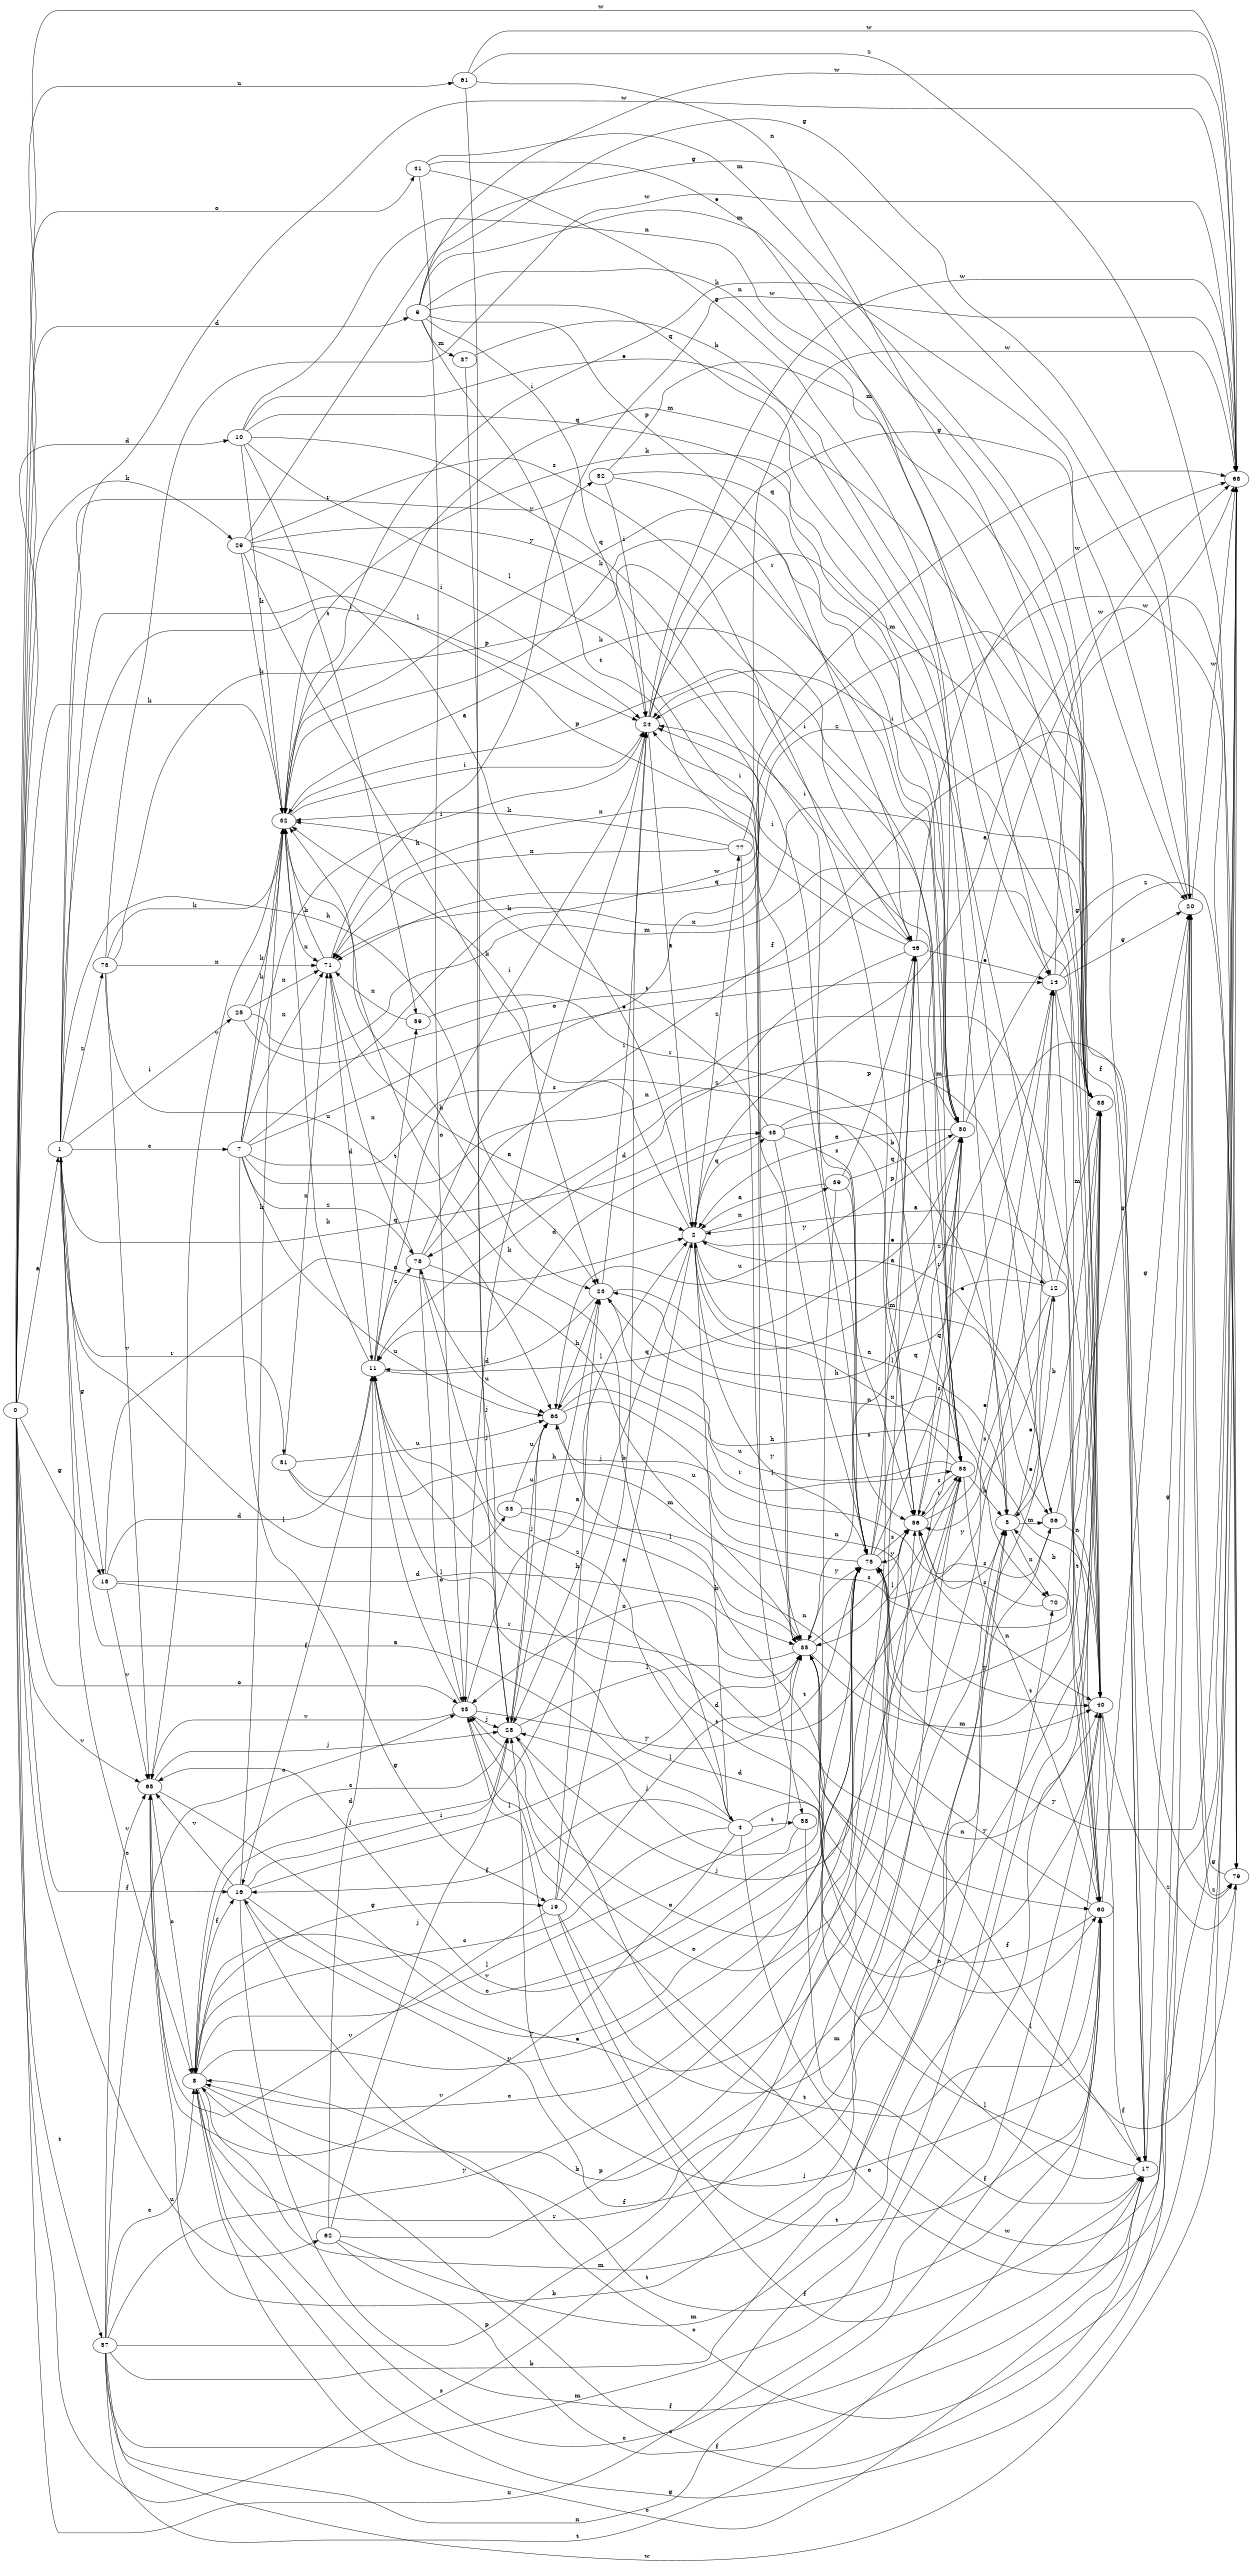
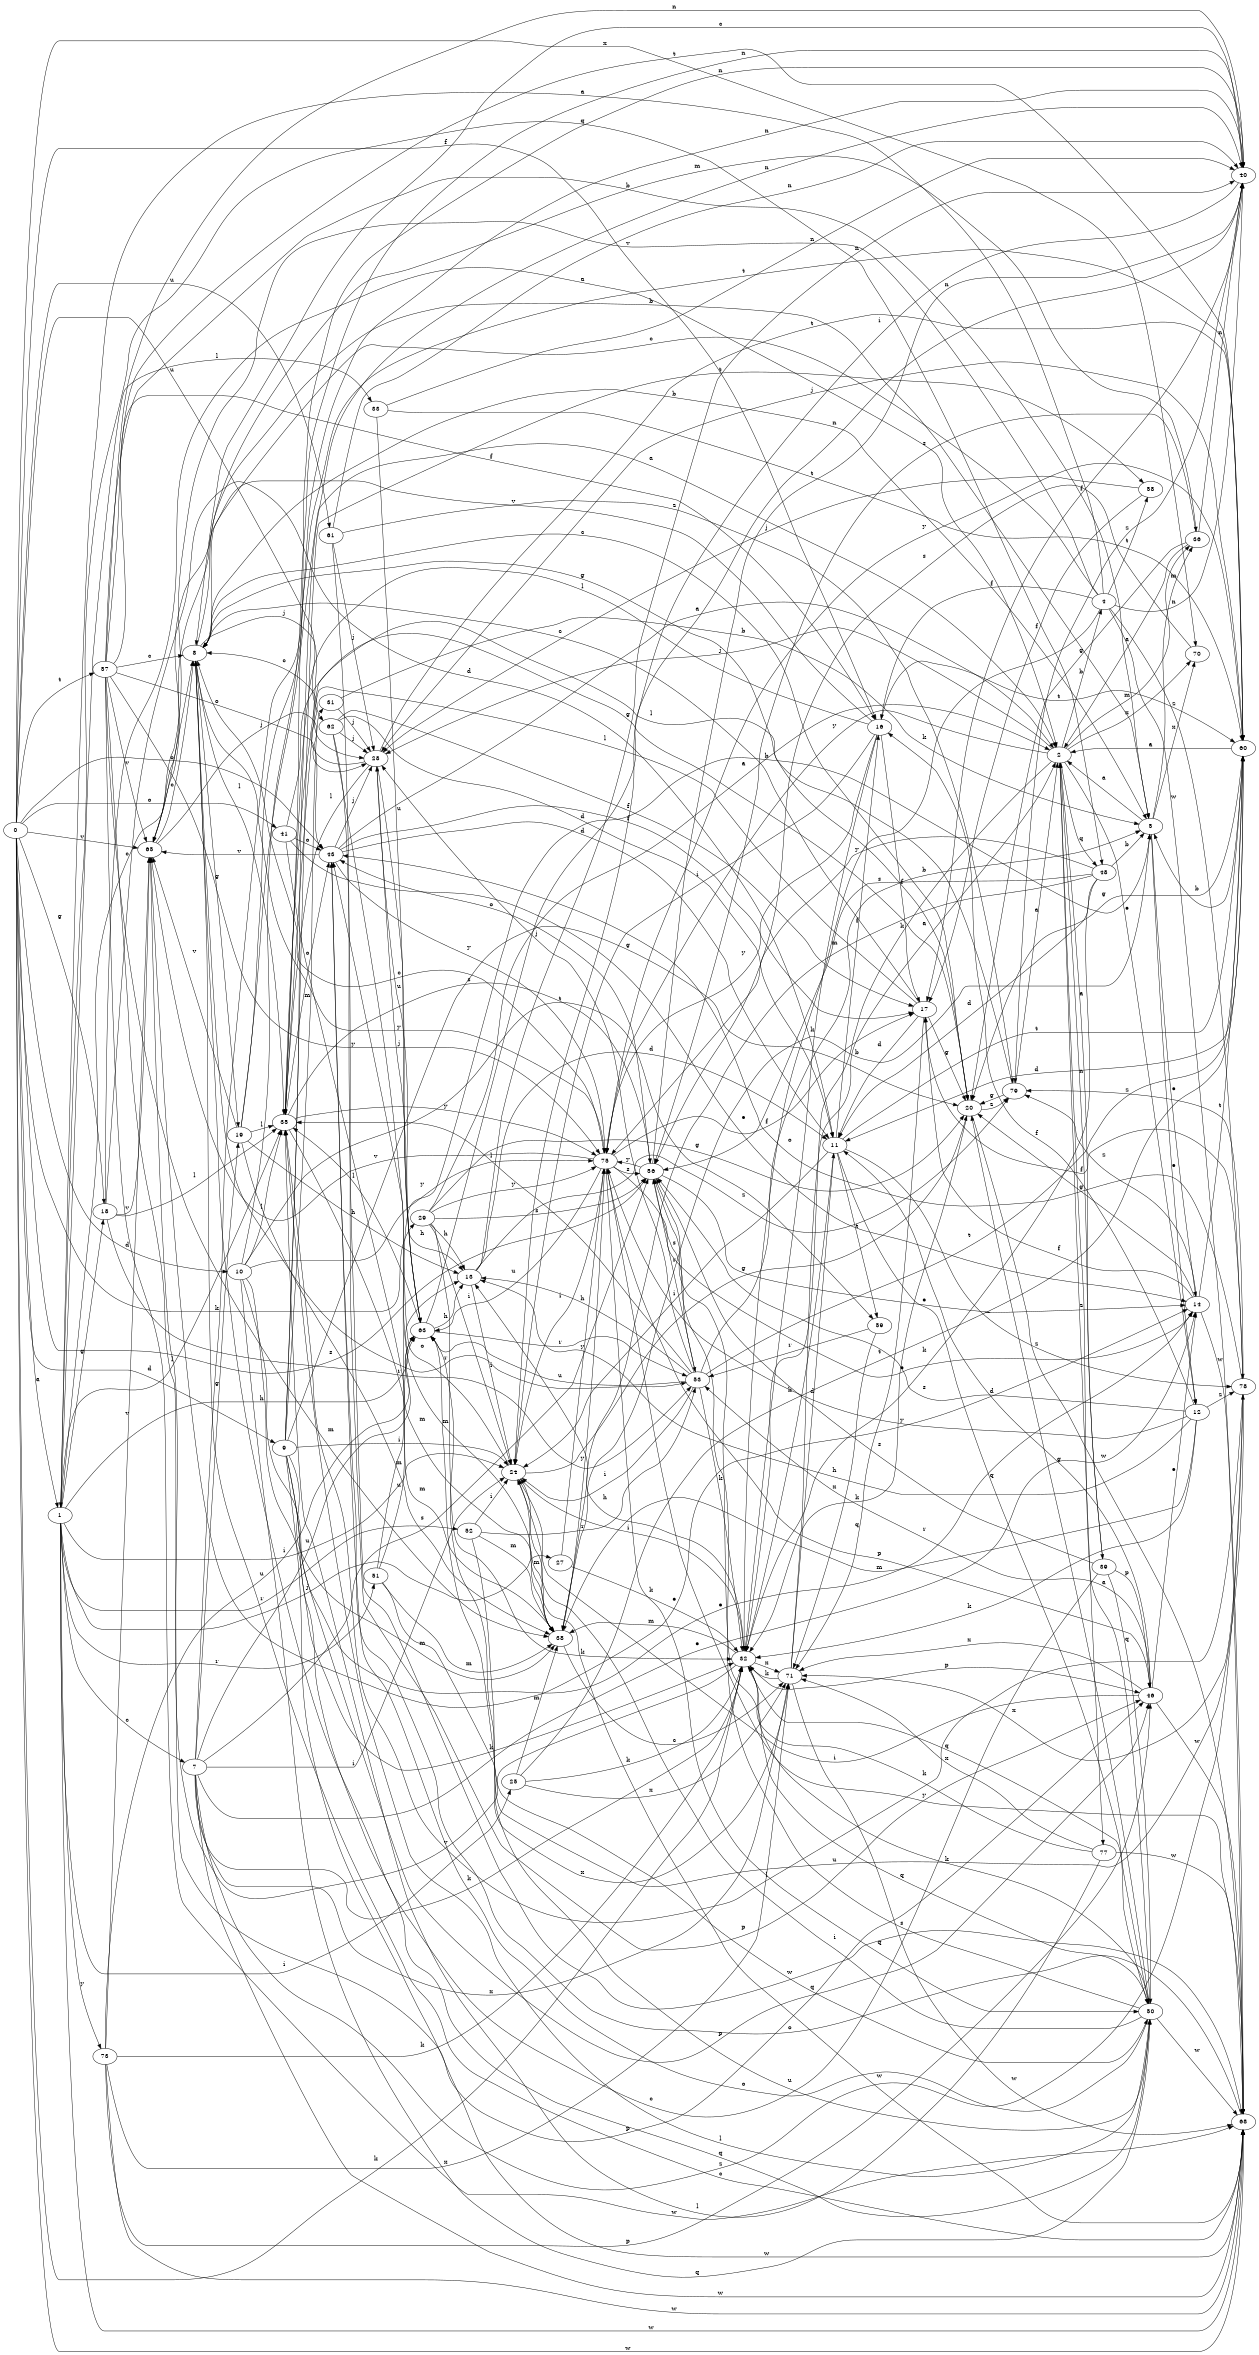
node "37": label "37" -> "31"
edge "41" -> "36": now "41" -> "20"
edge "38" -> "71": label "x" -> "c"
edge "24" -> "2": removed, label "a"
edge "1" -> "73": label "z" -> "y"
node "23": label "23" -> "13"
node "27": added
edge "8" -> "16": now "57" -> "16"
